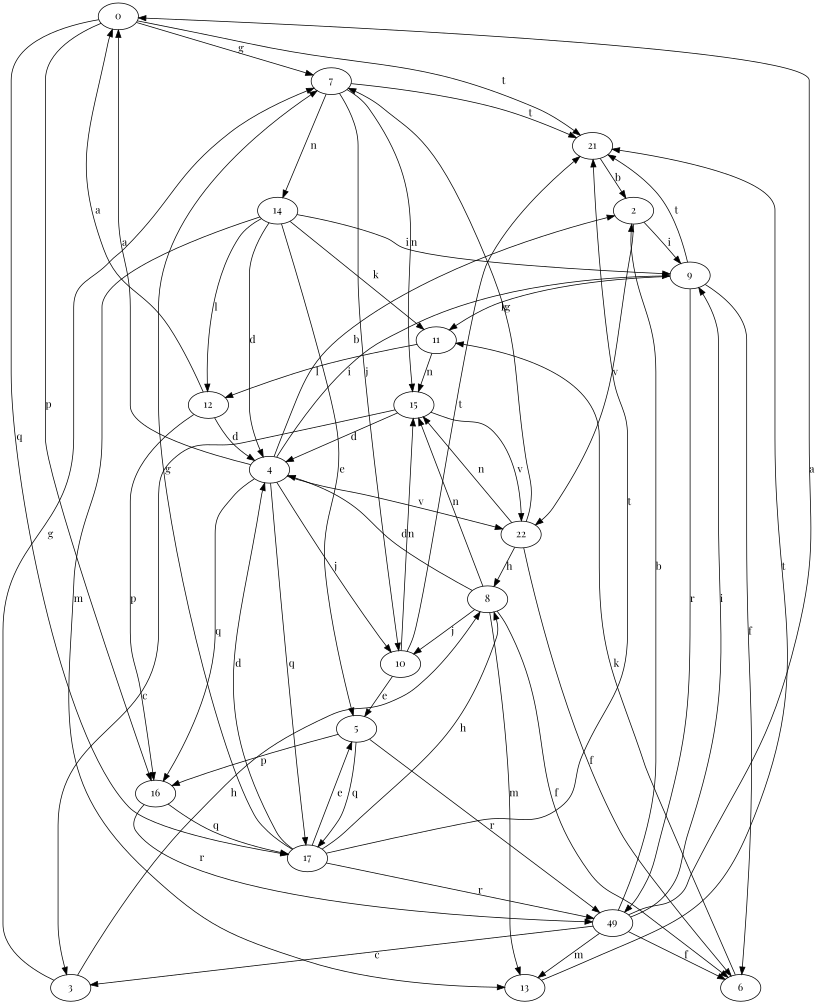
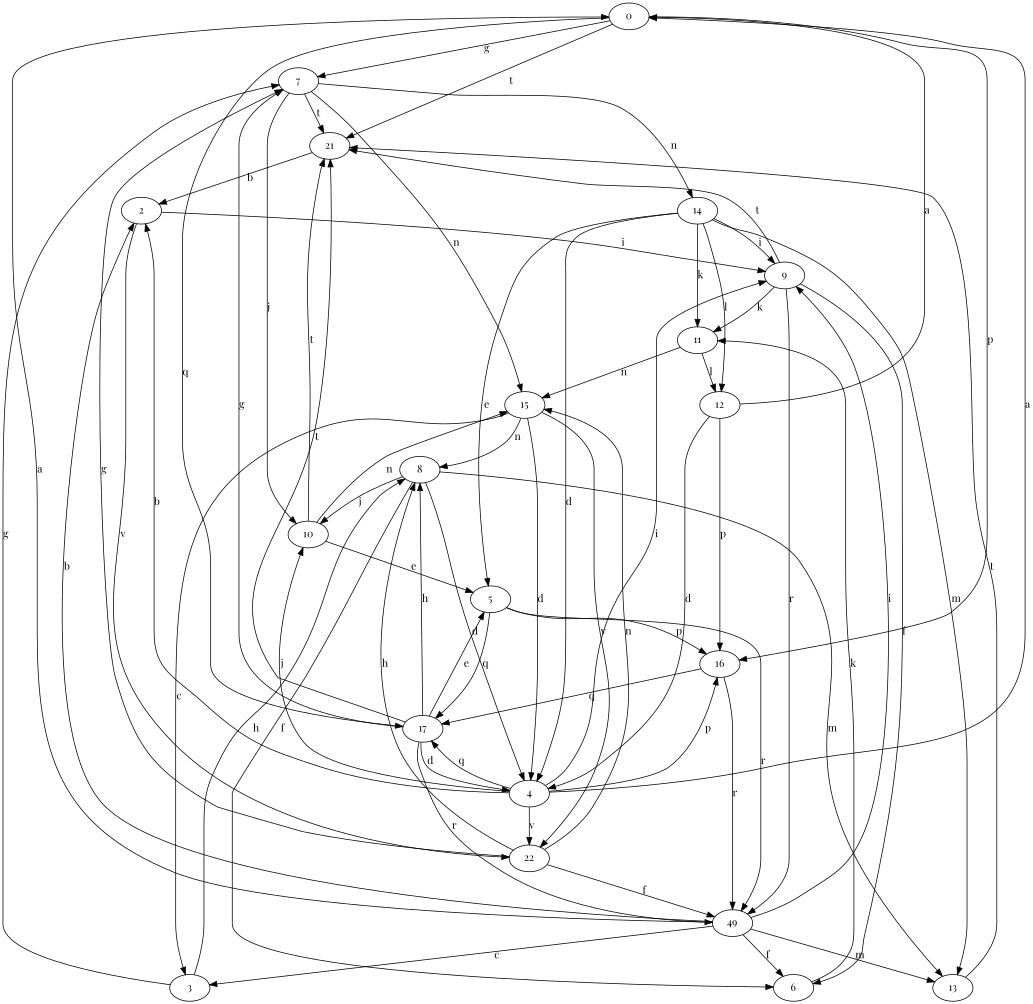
edge "8" -> "15": reversed
edge "4" -> "16": label "q" -> "p"
edge "22" -> "6": now "22" -> "49"
